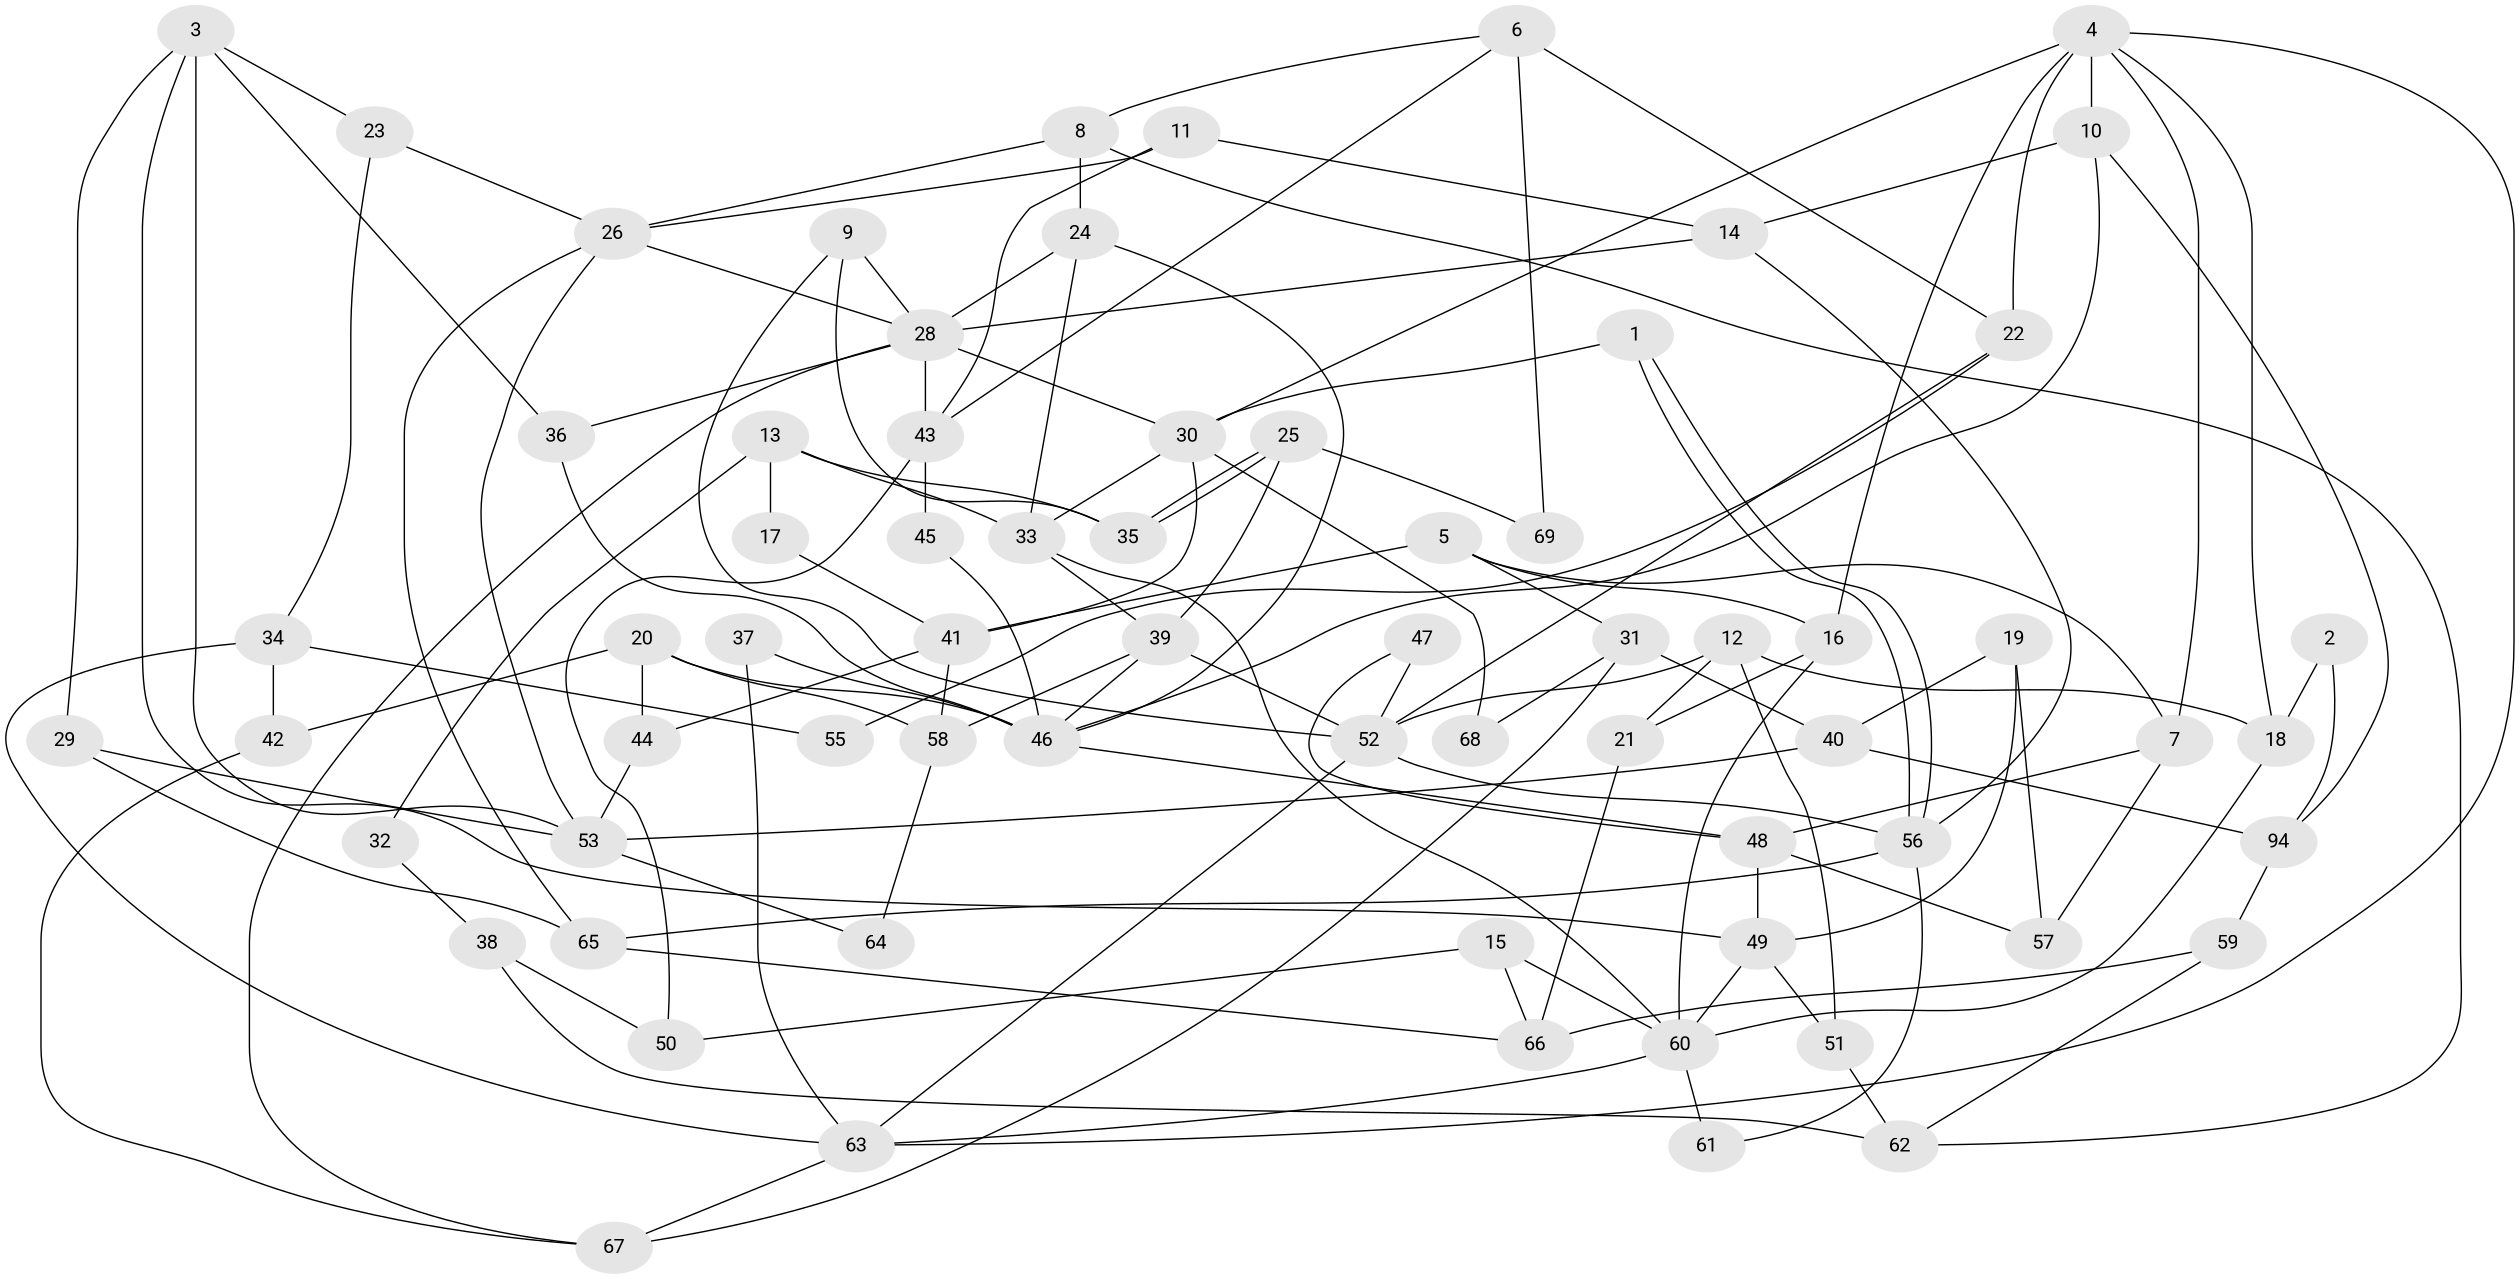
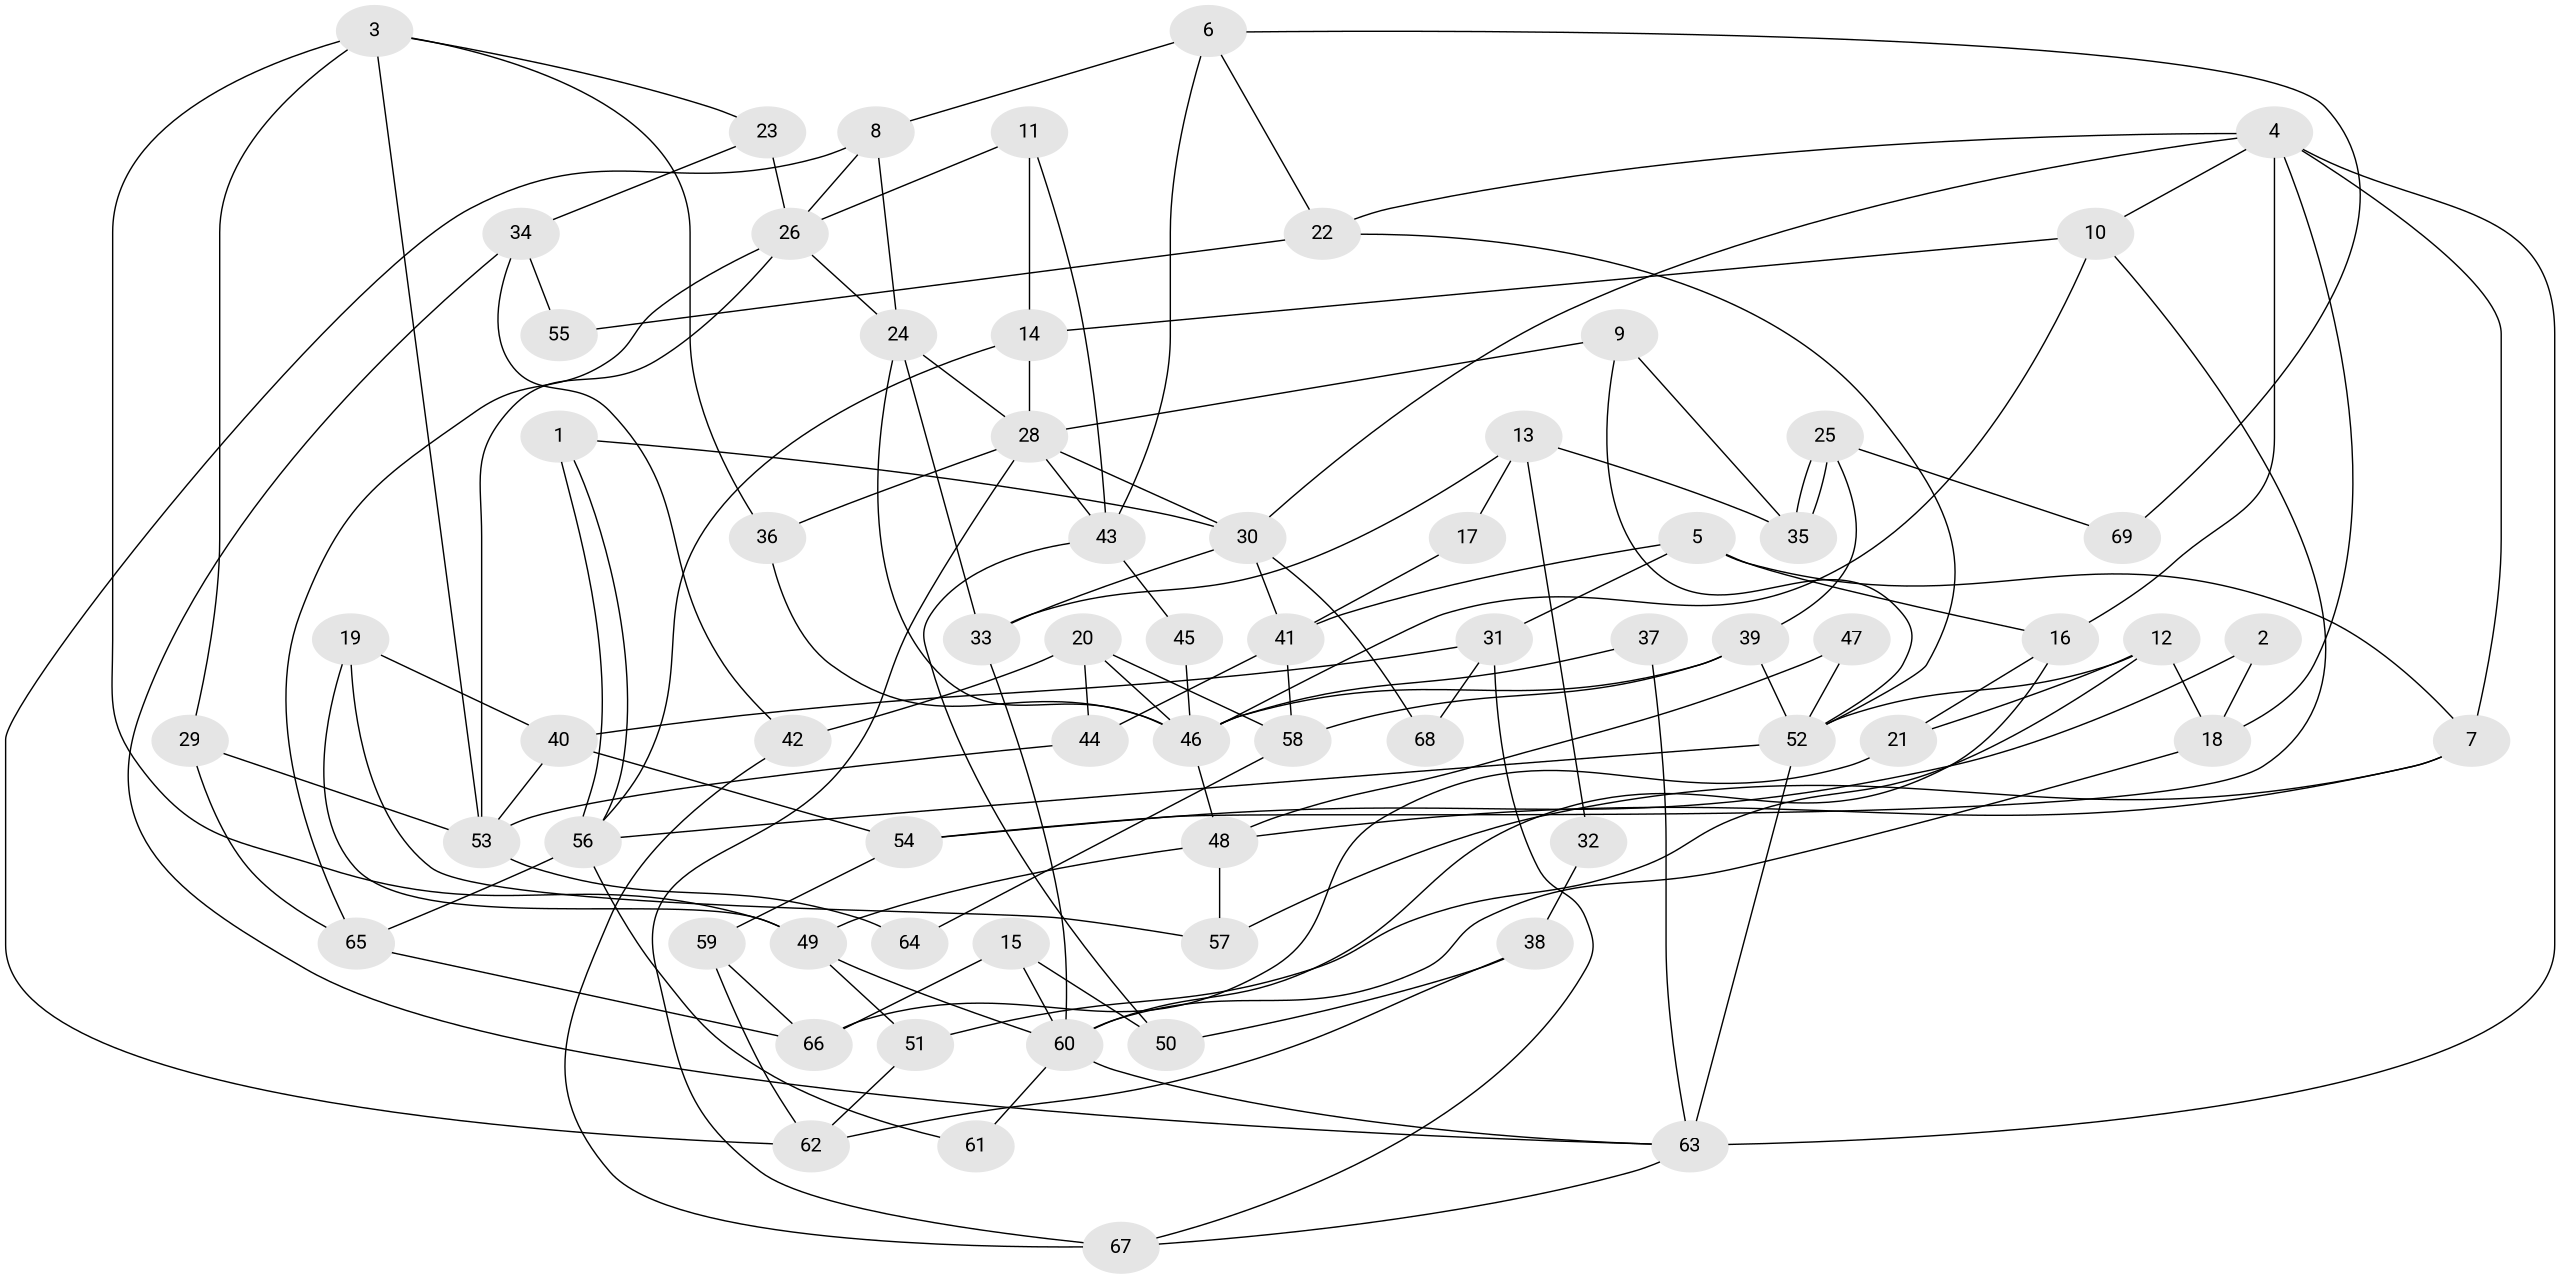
edge "26" -- "28": now "26" -- "24"
edge "33" -- "39": removed
node "94": label "94" -> "54"
